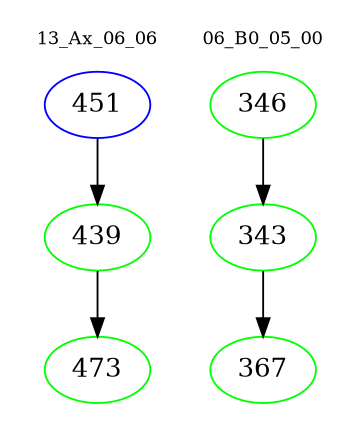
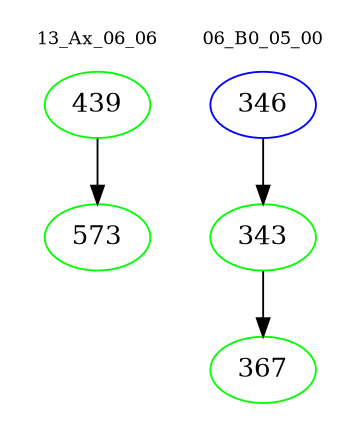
node "451": removed
node "346": color green -> blue
node "473": label "473" -> "573"
